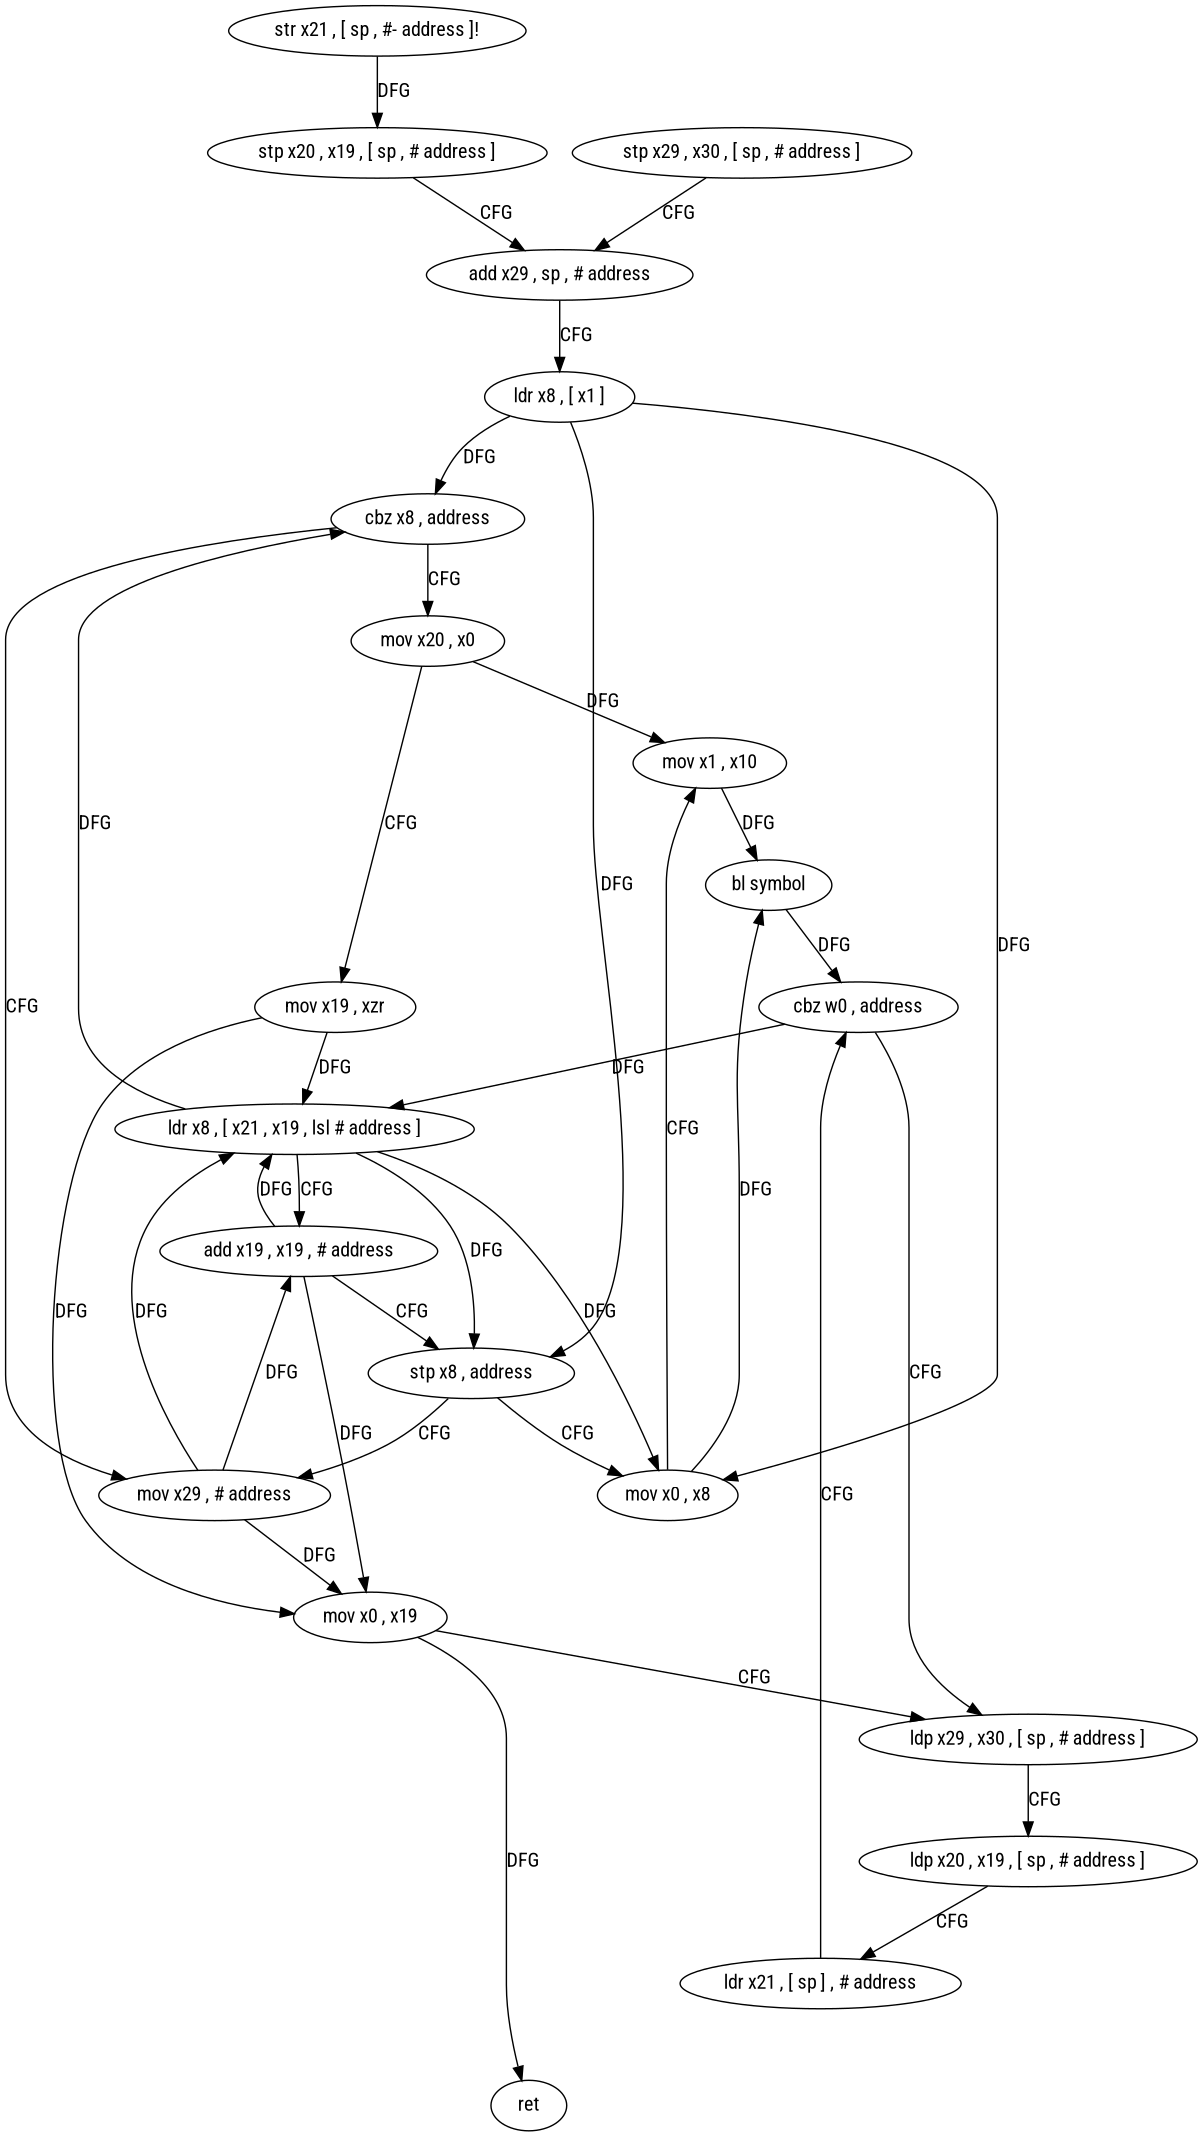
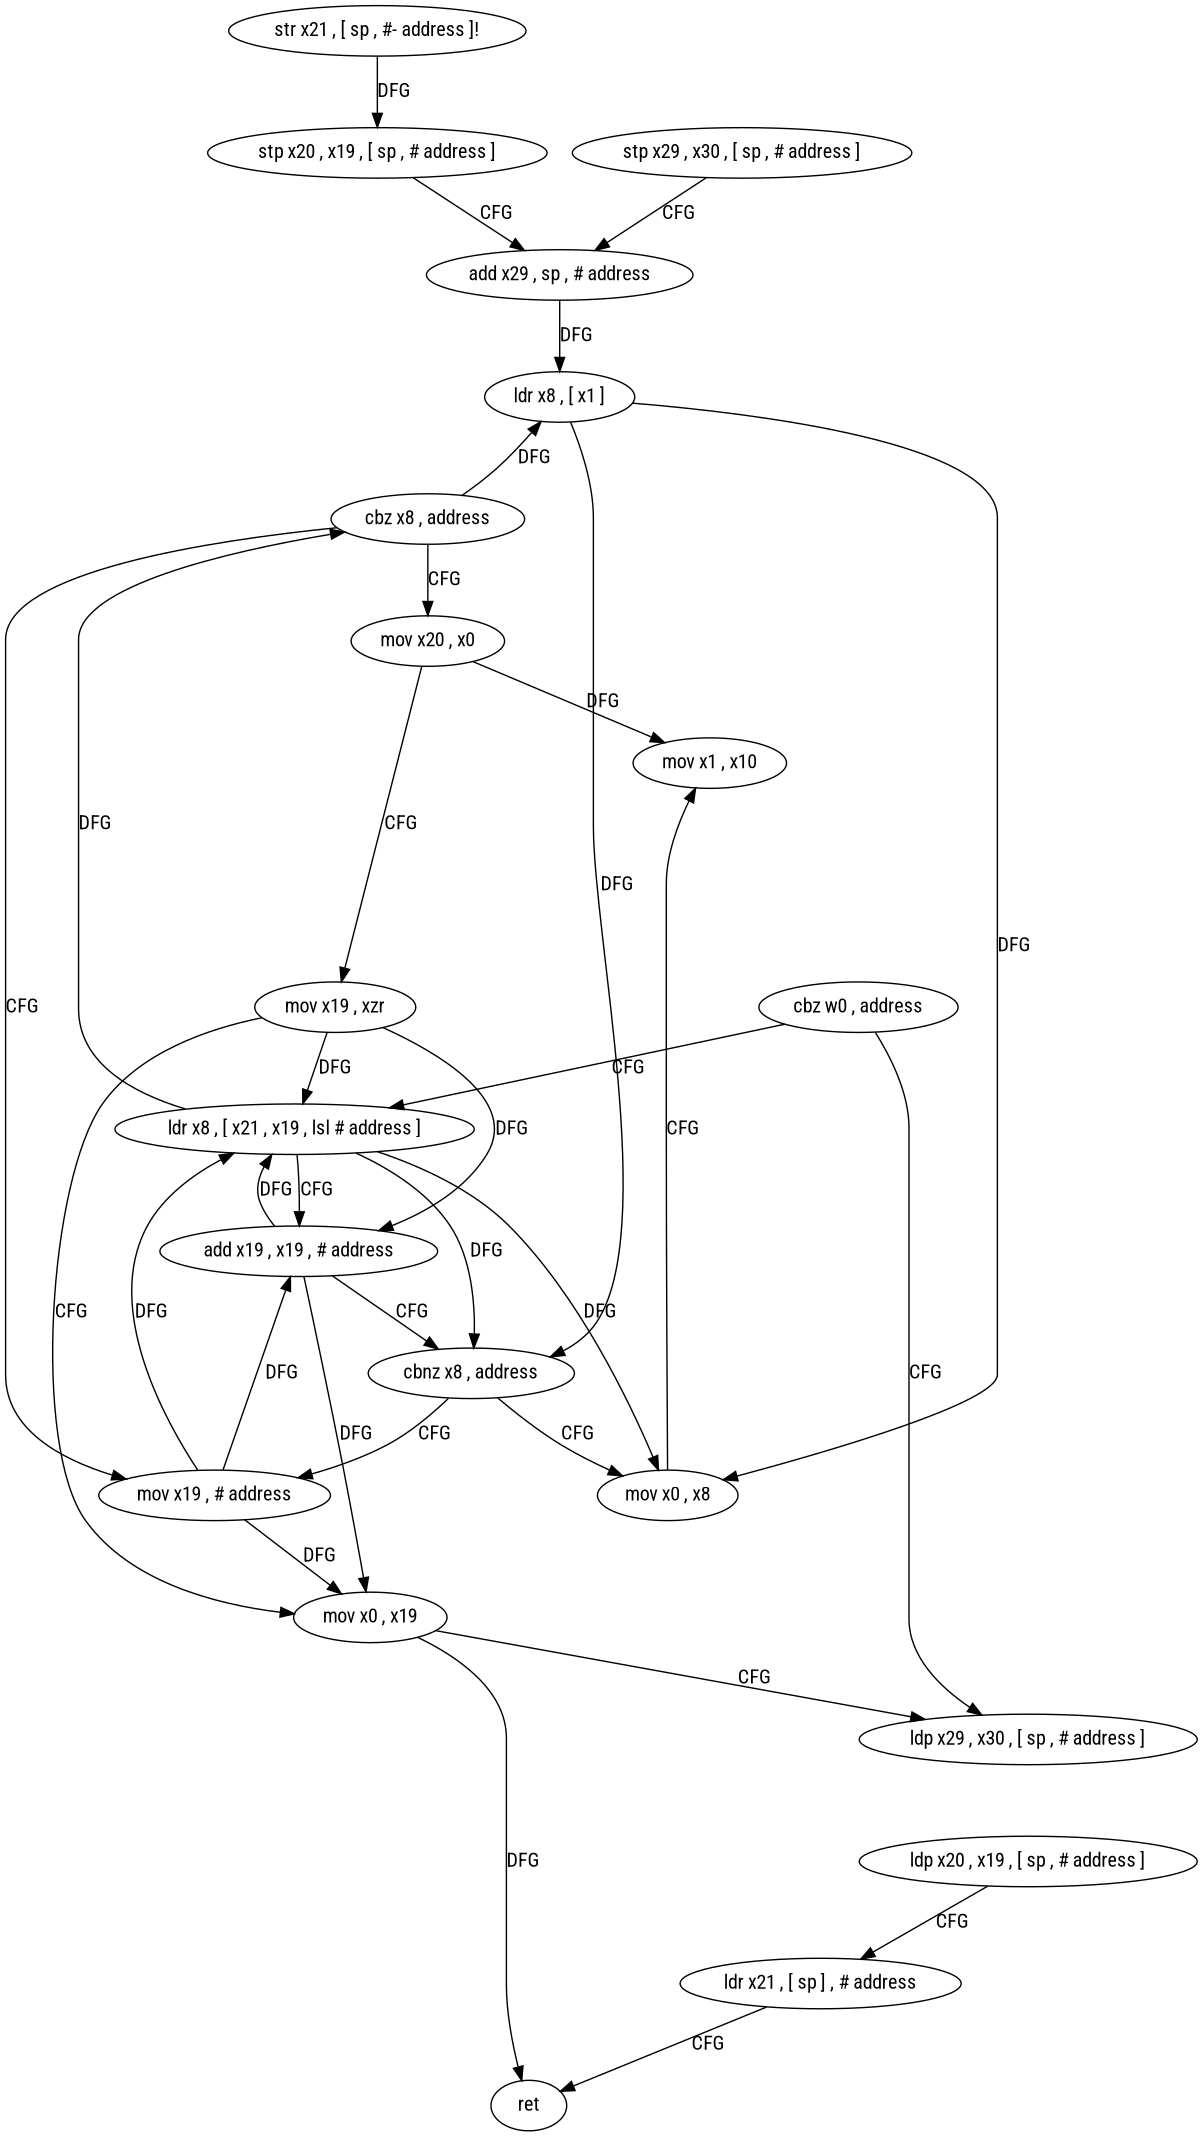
edge "add x29 , sp , # address" -> "ldr x8 , [ x1 ]": label "CFG" -> "DFG"
edge "ldr x8 , [ x1 ]" -> "cbz x8 , address": reversed
node "bl symbol": removed
edge "cbz w0 , address" -> "ldr x8 , [ x21 , x19 , lsl # address ]": label "DFG" -> "CFG"
edge "mov x19 , xzr" -> "add x19 , x19 , # address": added, label "DFG"
edge "mov x19 , xzr" -> "mov x0 , x19": label "DFG" -> "CFG"
node "stp x8 , address": label "stp x8 , address" -> "cbnz x8 , address"
node "mov x29 , # address": label "mov x29 , # address" -> "mov x19 , # address"
edge "ldr x21 , [ sp ] , # address" -> "cbz w0 , address": now "ldr x21 , [ sp ] , # address" -> "ret"
edge "ldp x29 , x30 , [ sp , # address ]" -> "ldp x20 , x19 , [ sp , # address ]": removed, label "CFG"
